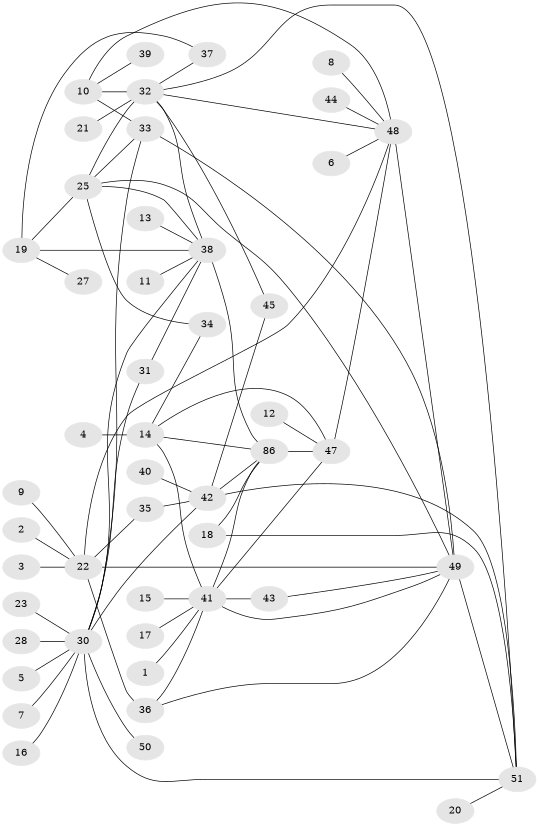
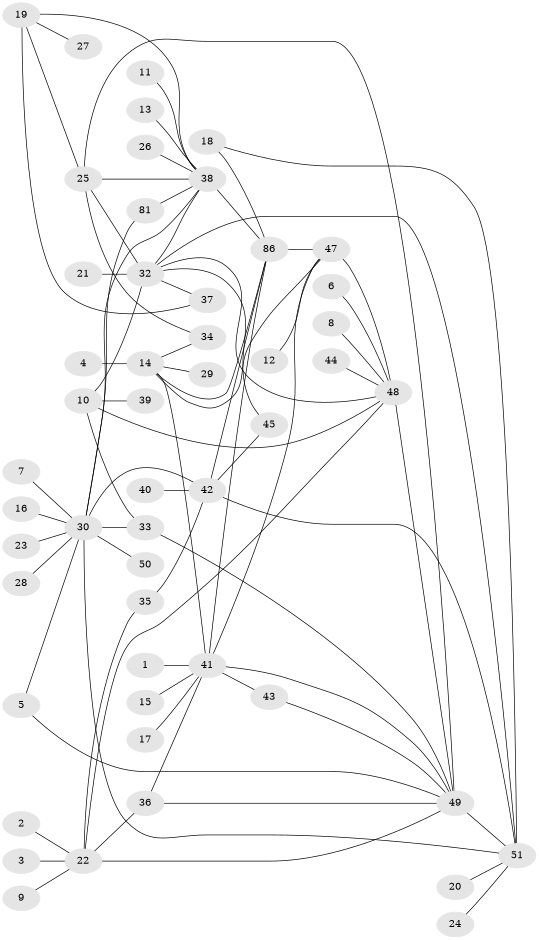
node "26": added
edge "33" -- "25": removed
node "31": label "31" -> "81"
node "29": added
edge "5" -- "49": added
node "24": added
